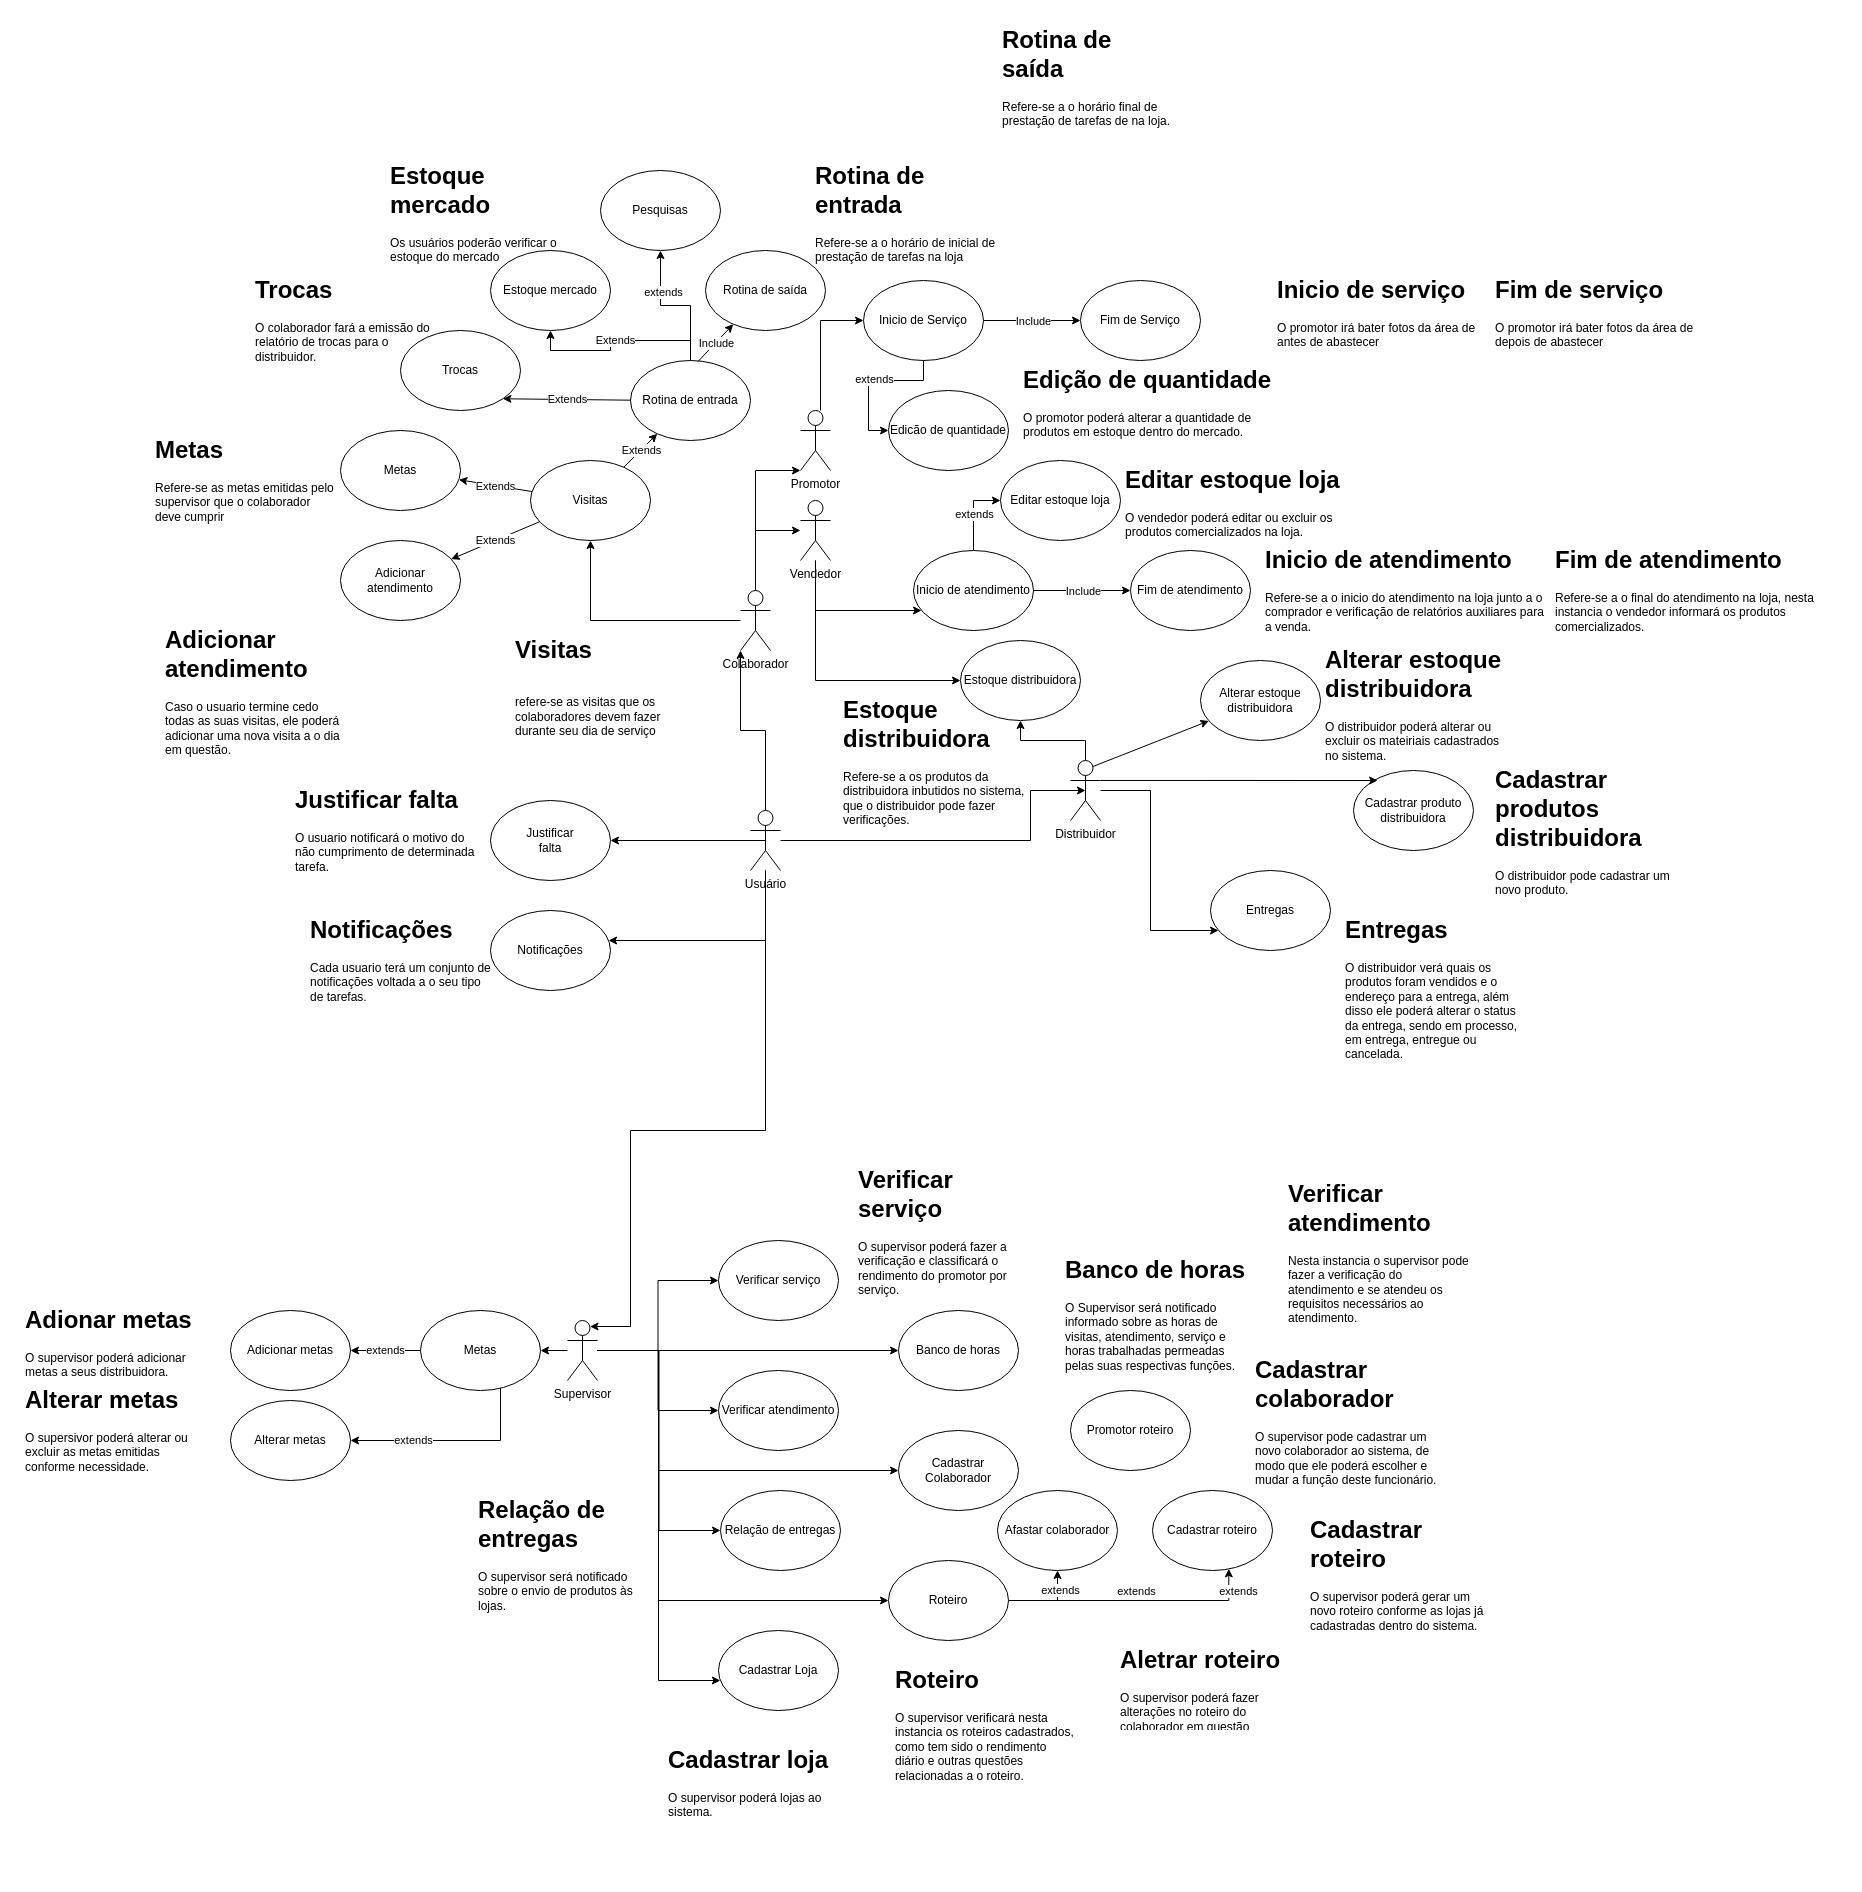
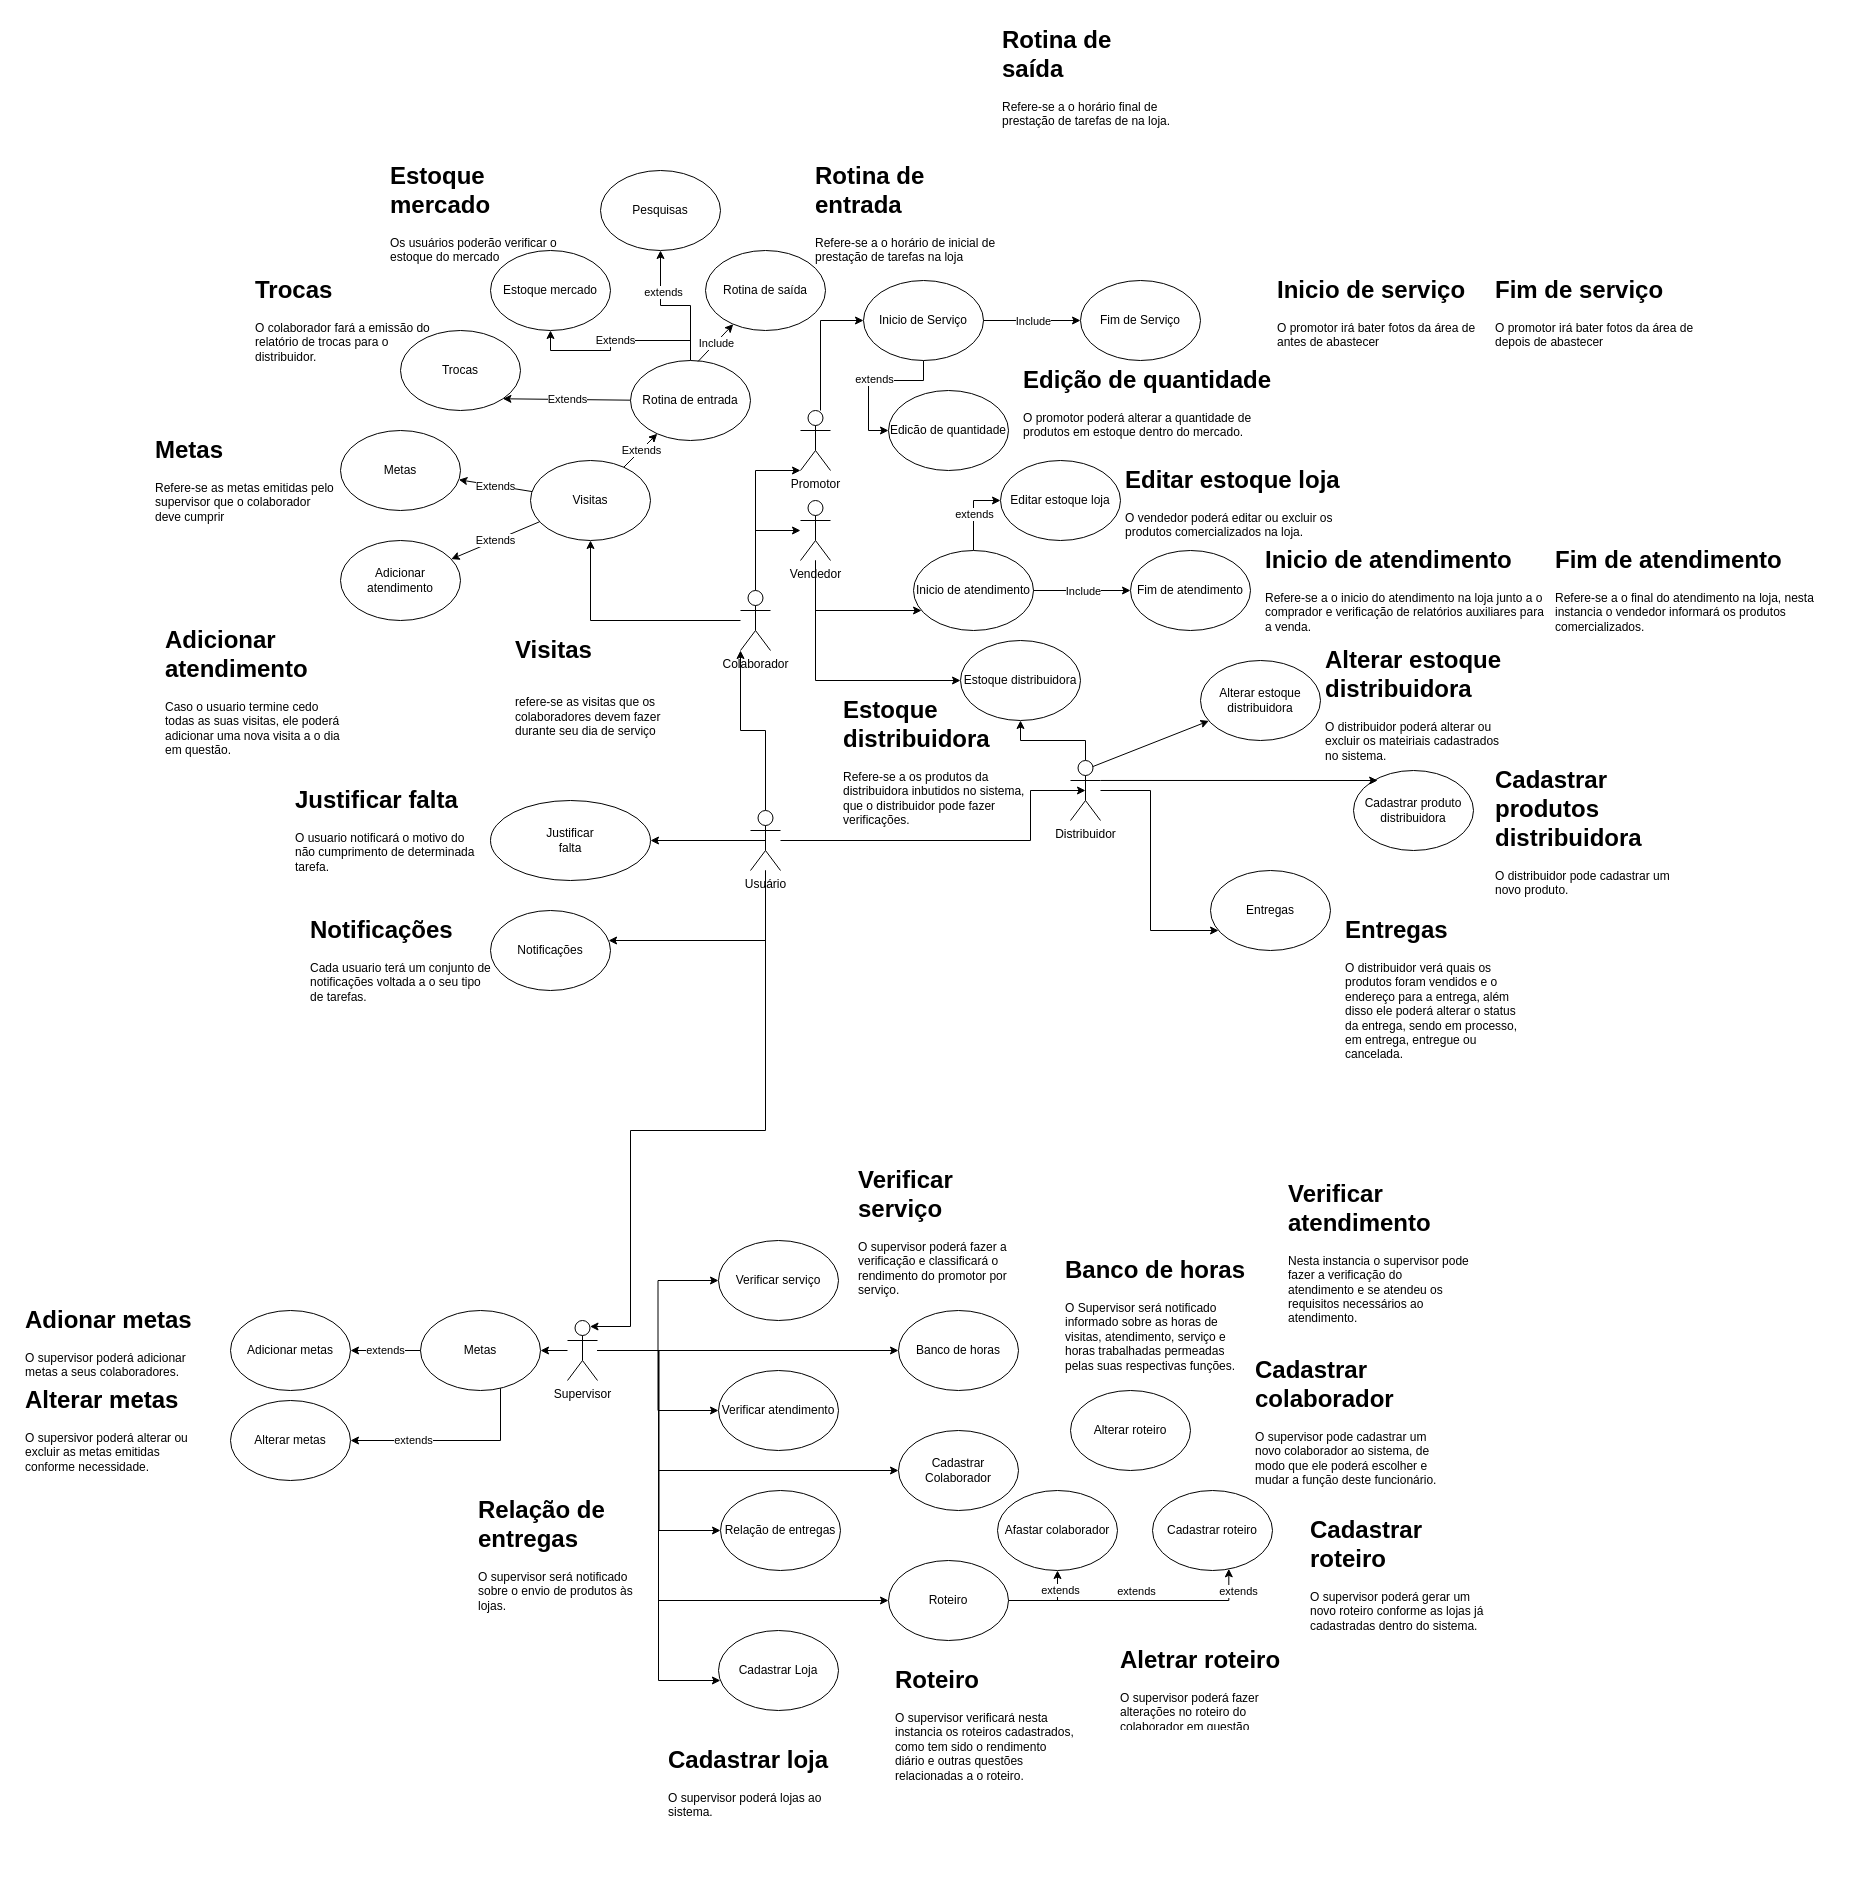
node "Justificar falta": size 120x80 -> 160x80
node "Adionar metas O supervisor poderá adicionar metas a seus distribuidora.": label "Adionar metas O supervisor poderá adicionar metas a seus distribuidora." -> "Adionar metas O supervisor poderá adicionar metas a seus colaboradores."
node "Promotor roteiro": label "Promotor roteiro" -> "Alterar roteiro"
